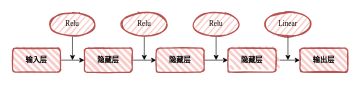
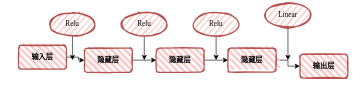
node "Linear": moved (288, 24) -> (288, 15)
node "输入层": moved (36, 60) -> (42, 57)
node "输出层": moved (324, 60) -> (324, 66)
